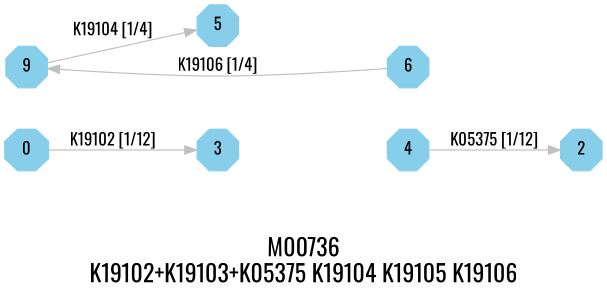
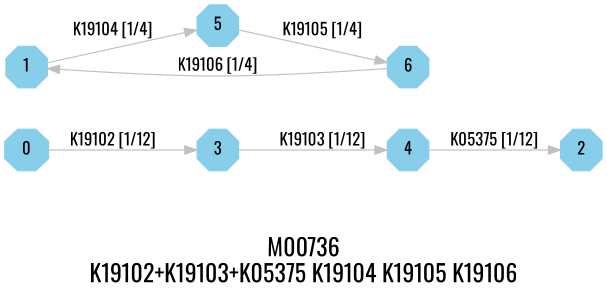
edge "5" -> "6": added, label "K19105 [1/4]"
node "9": label "9" -> "1"
edge "3" -> "4": added, label "K19103 [1/12]"
